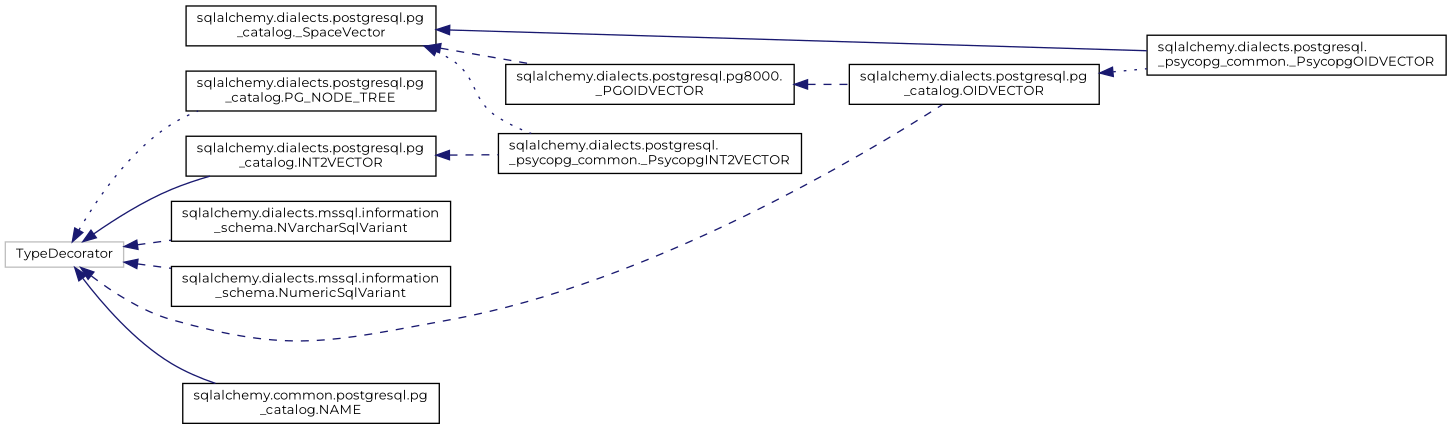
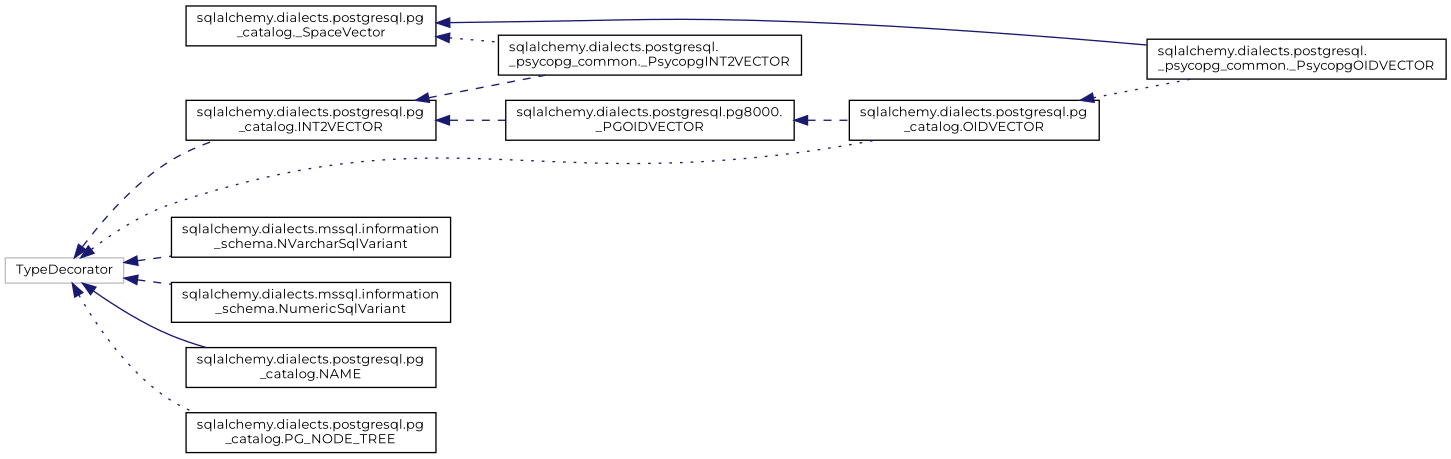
edge "sqlalchemy.dialects.postgresql.pg8000. _PGOIDVECTOR" -> "sqlalchemy.dialects.postgresql.pg _catalog._SpaceVector": now "sqlalchemy.dialects.postgresql.pg8000. _PGOIDVECTOR" -> "sqlalchemy.dialects.postgresql.pg _catalog.INT2VECTOR"
edge "sqlalchemy.dialects.postgresql.pg _catalog.INT2VECTOR" -> "TypeDecorator": style solid -> dashed
edge "sqlalchemy.dialects.postgresql.pg _catalog.OIDVECTOR" -> "TypeDecorator": style dashed -> dotted
node "sqlalchemy.common.postgresql.pg _catalog.NAME": label "sqlalchemy.common.postgresql.pg _catalog.NAME" -> "sqlalchemy.dialects.postgresql.pg _catalog.NAME"
